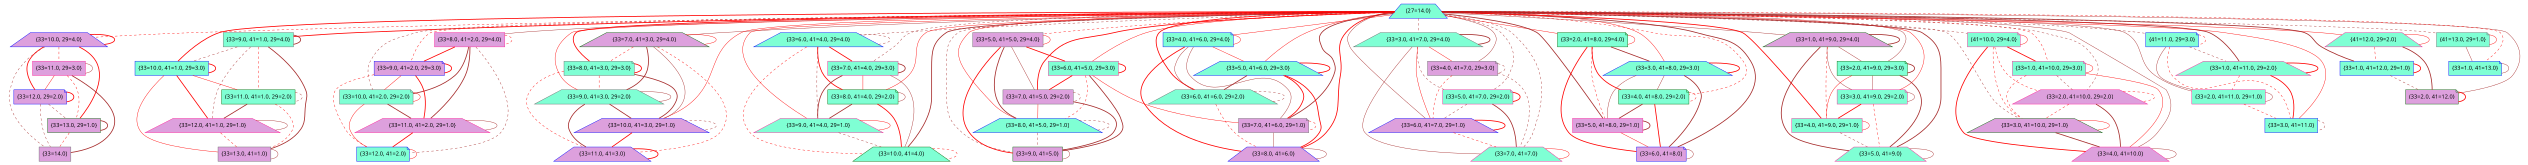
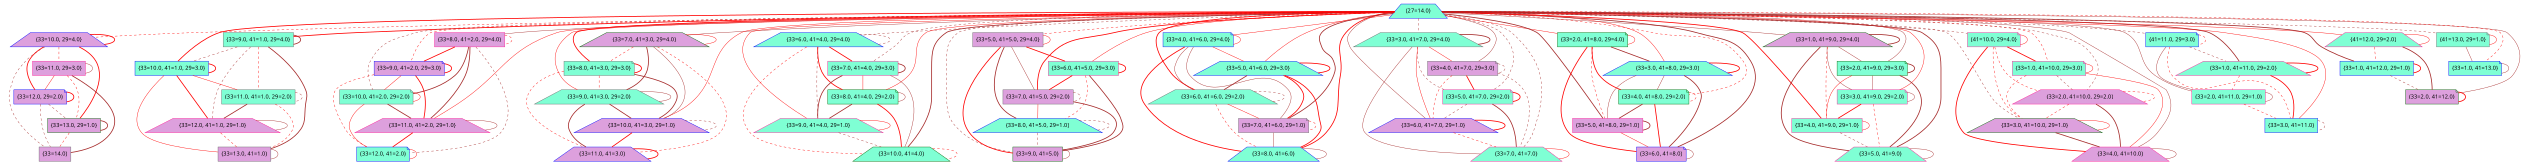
edge "{27=14.0}" -- "{33=8.0, 41=5.0, 29=1.0}": now "{27=14.0}" -- "{33=11.0, 41=2.0, 29=1.0}"
edge "{33=4.0, 41=7.0, 29=3.0}" -- "{33=5.0, 41=7.0, 29=2.0}": added
node "{33=11.0, 41=1.0, 29=2.0}": color darkgreen -> gray40
edge "{33=6.0, 41=5.0, 29=3.0}" -- "{33=7.0, 41=6.0, 29=1.0}": now "{33=6.0, 41=6.0, 29=2.0}" -- "{33=7.0, 41=6.0, 29=1.0}"
node "{33=8.0, 41=6.0}": fillcolor plum -> aquamarine
